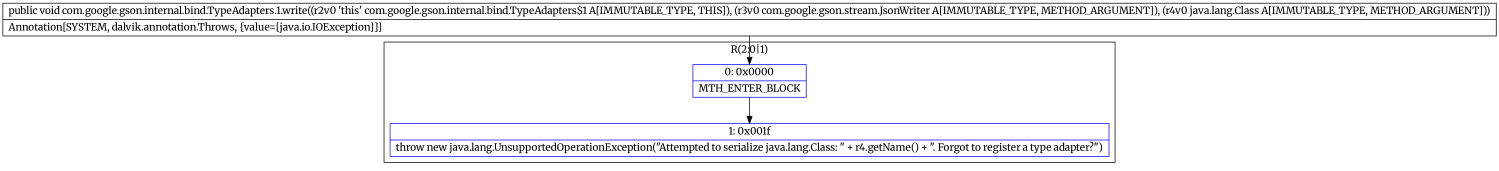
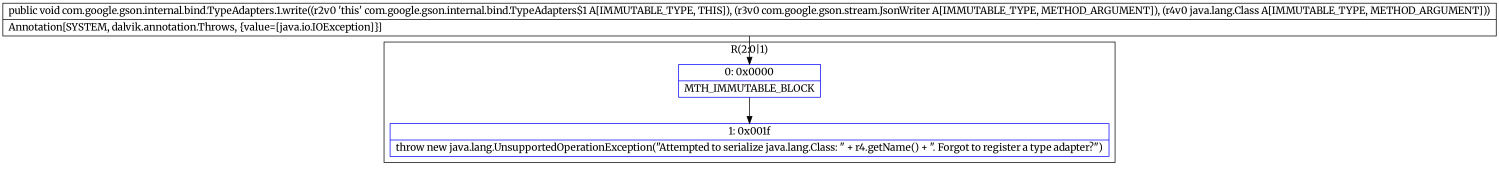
node "0: 0x0000": text "MTH_ENTER_BLOCK" -> "MTH_IMMUTABLE_BLOCK"
